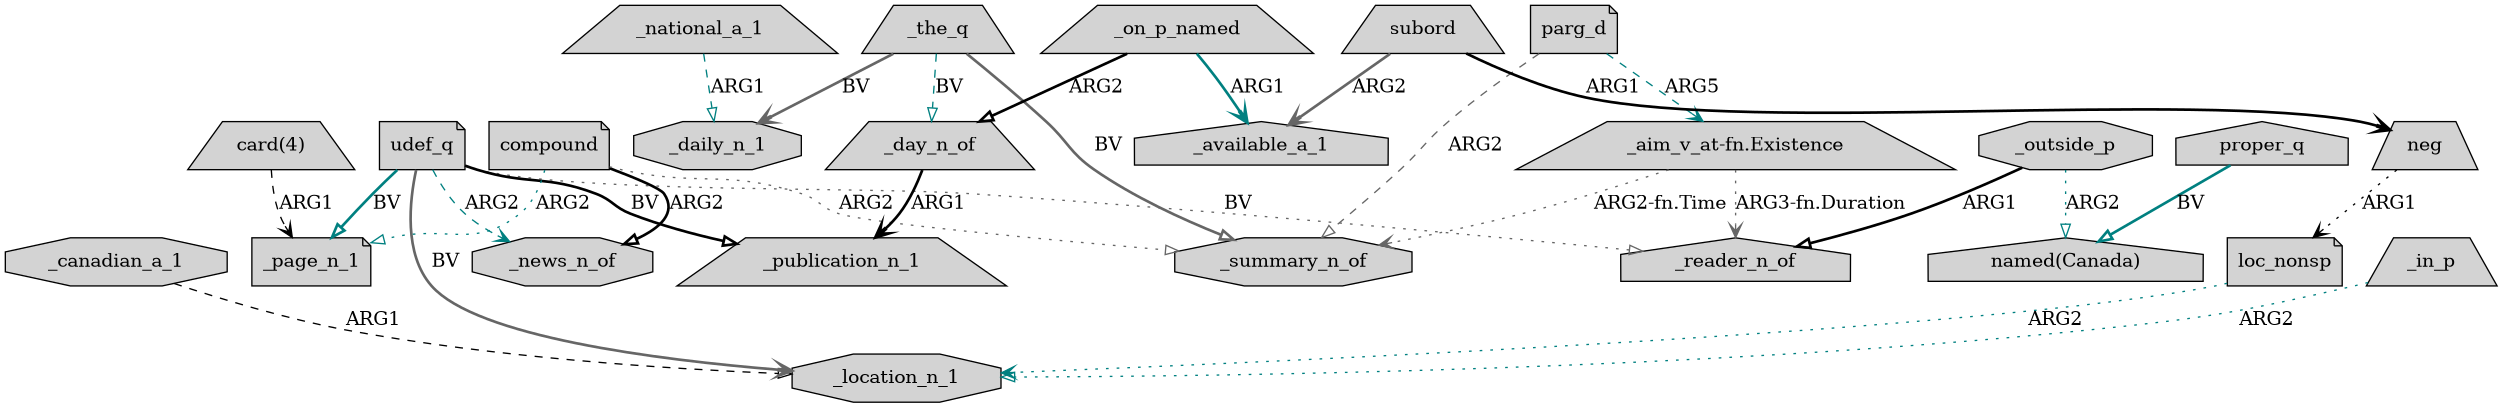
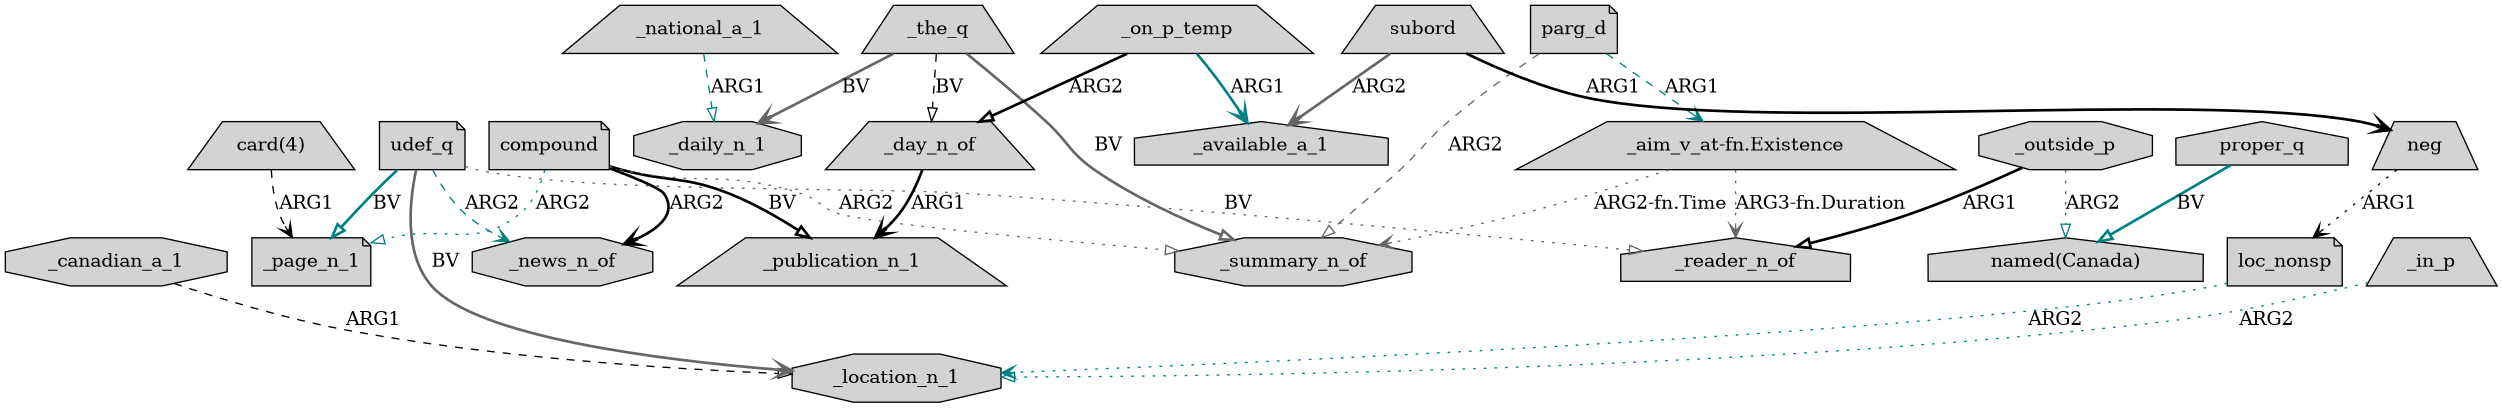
node "_on_p_named": label "_on_p_named" -> "_on_p_temp"
edge "_the_q" -> "_day_n_of": color teal -> black
edge "parg_d" -> "_aim_v_at-fn.Existence": label "ARG5" -> "ARG1"
edge "udef_q" -> "_publication_n_1": now "compound" -> "_publication_n_1"
edge "compound" -> "_news_n_of": arrowhead onormal -> vee
